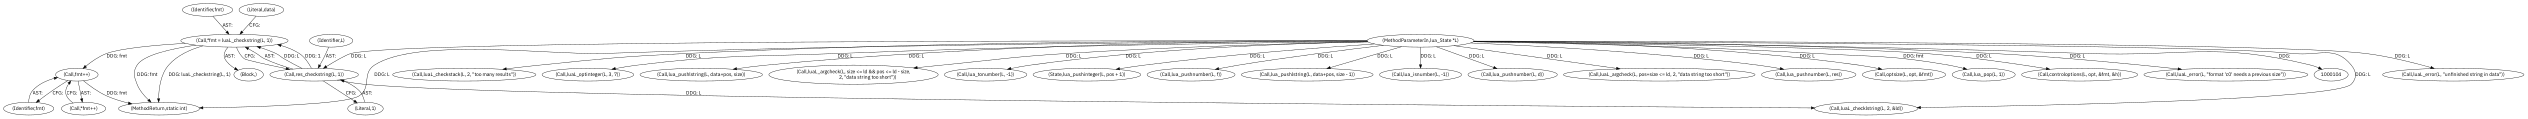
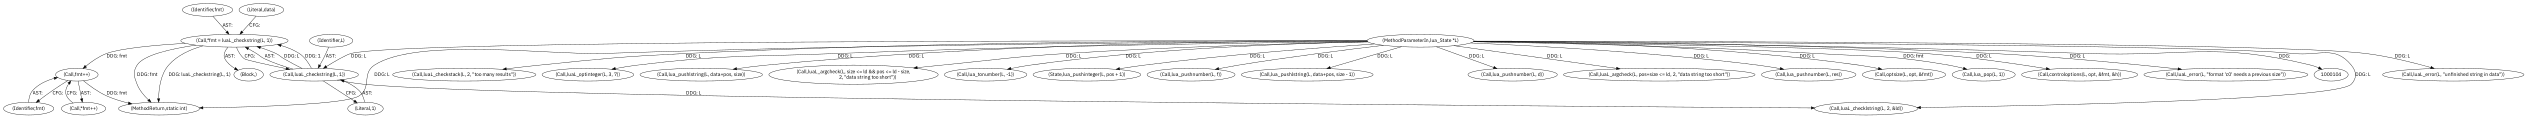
node "(Call,res_checkstring(L, 1))": label "(Call,res_checkstring(L, 1))" -> "(Call,luaL_checkstring(L, 1))"
node "(Call,lua_isnumber(L, -1))": removed
